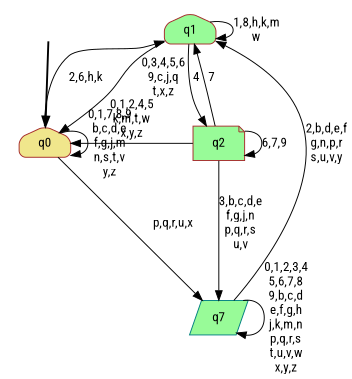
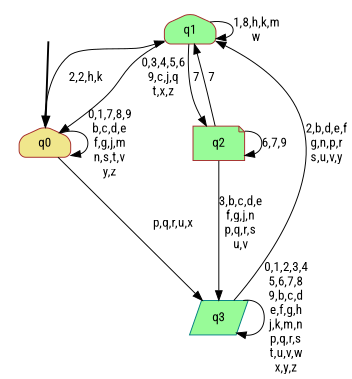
edge "q0" -> "q1": label "2,6,h,k" -> "2,2,h,k"
edge "q1" -> "q2": label "4" -> "7"
edge "q2" -> "q0": removed, label "0,1,2,4,5 k,m,t,w x,y,z"
node "q7": label "q7" -> "q3"
